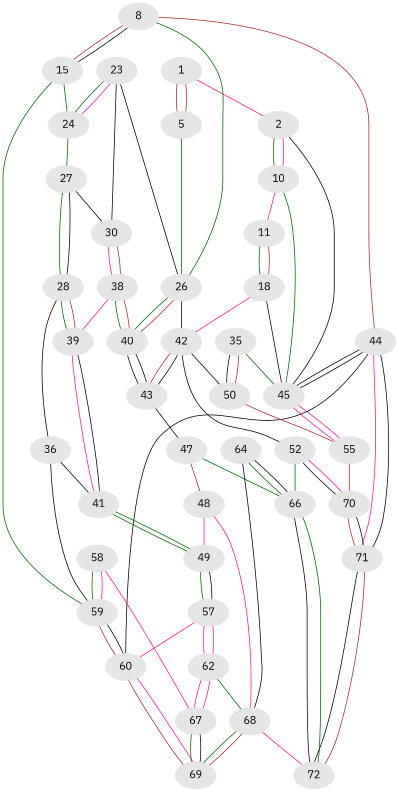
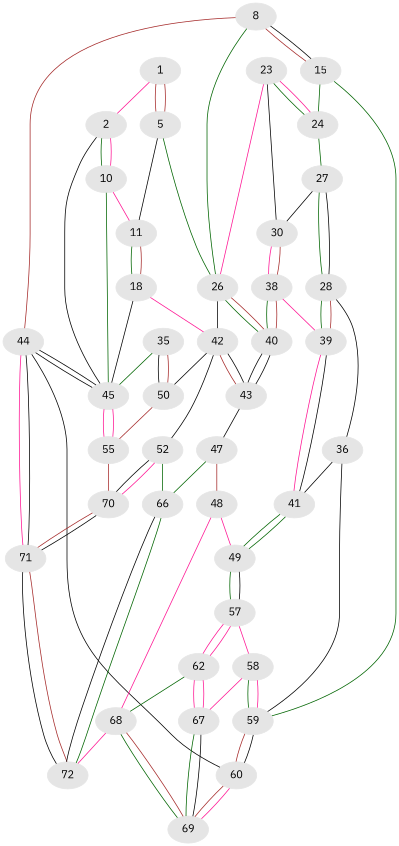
edge "5" -- "11": added
edge "23" -- "26": color black -> deeppink
node "64": removed
edge "57" -- "60": now "57" -- "58"
